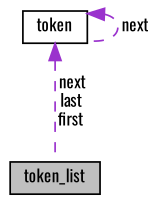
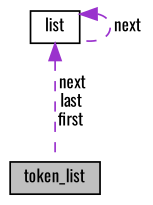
node "token": label "token" -> "list"
